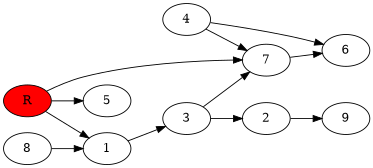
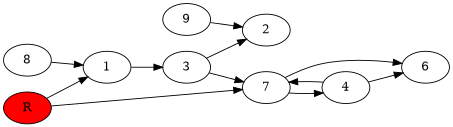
edge "7" -> "4": added
node "5": removed
edge "2" -> "9": reversed
